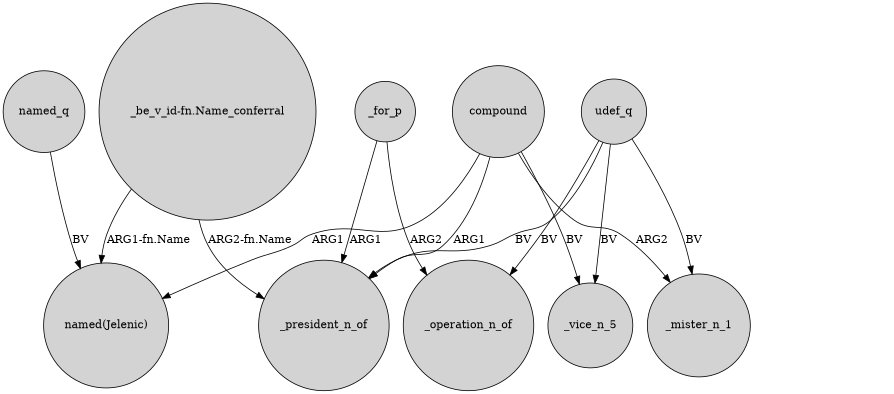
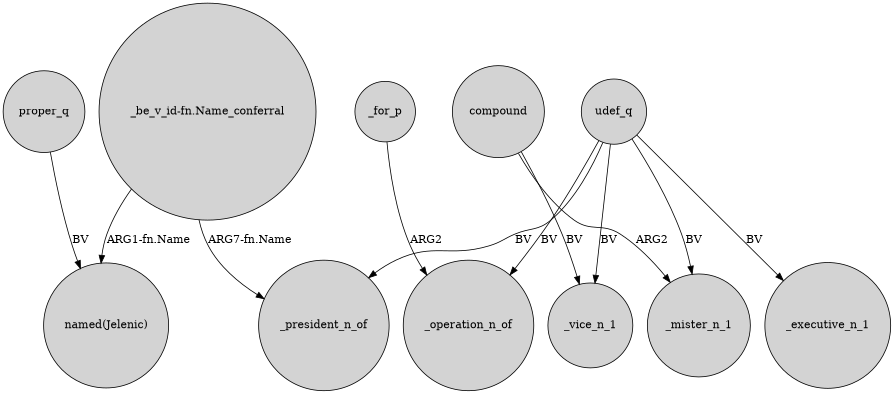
node "named_q": label "named_q" -> "proper_q"
edge "_for_p" -> "_president_n_of": removed, label "ARG1"
edge "compound" -> "named(Jelenic)": removed, label "ARG1"
edge "compound" -> "_president_n_of": removed, label "ARG1"
edge "_be_v_id-fn.Name_conferral" -> "_president_n_of": label "ARG2-fn.Name" -> "ARG7-fn.Name"
node "_vice_n_5": label "_vice_n_5" -> "_vice_n_1"
node "_executive_n_1": added
